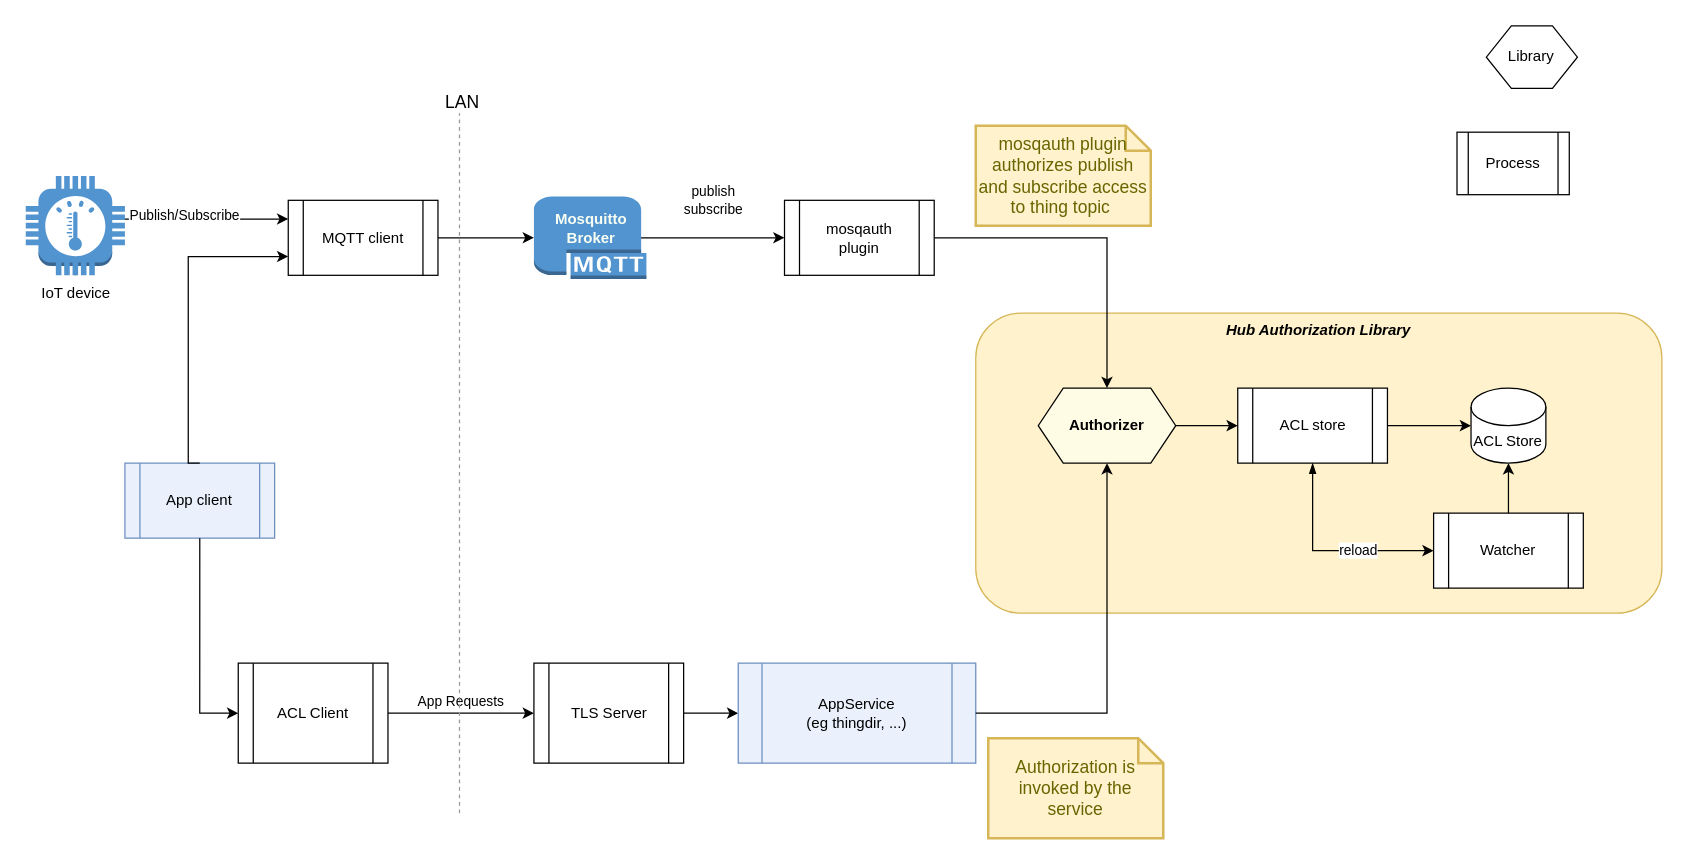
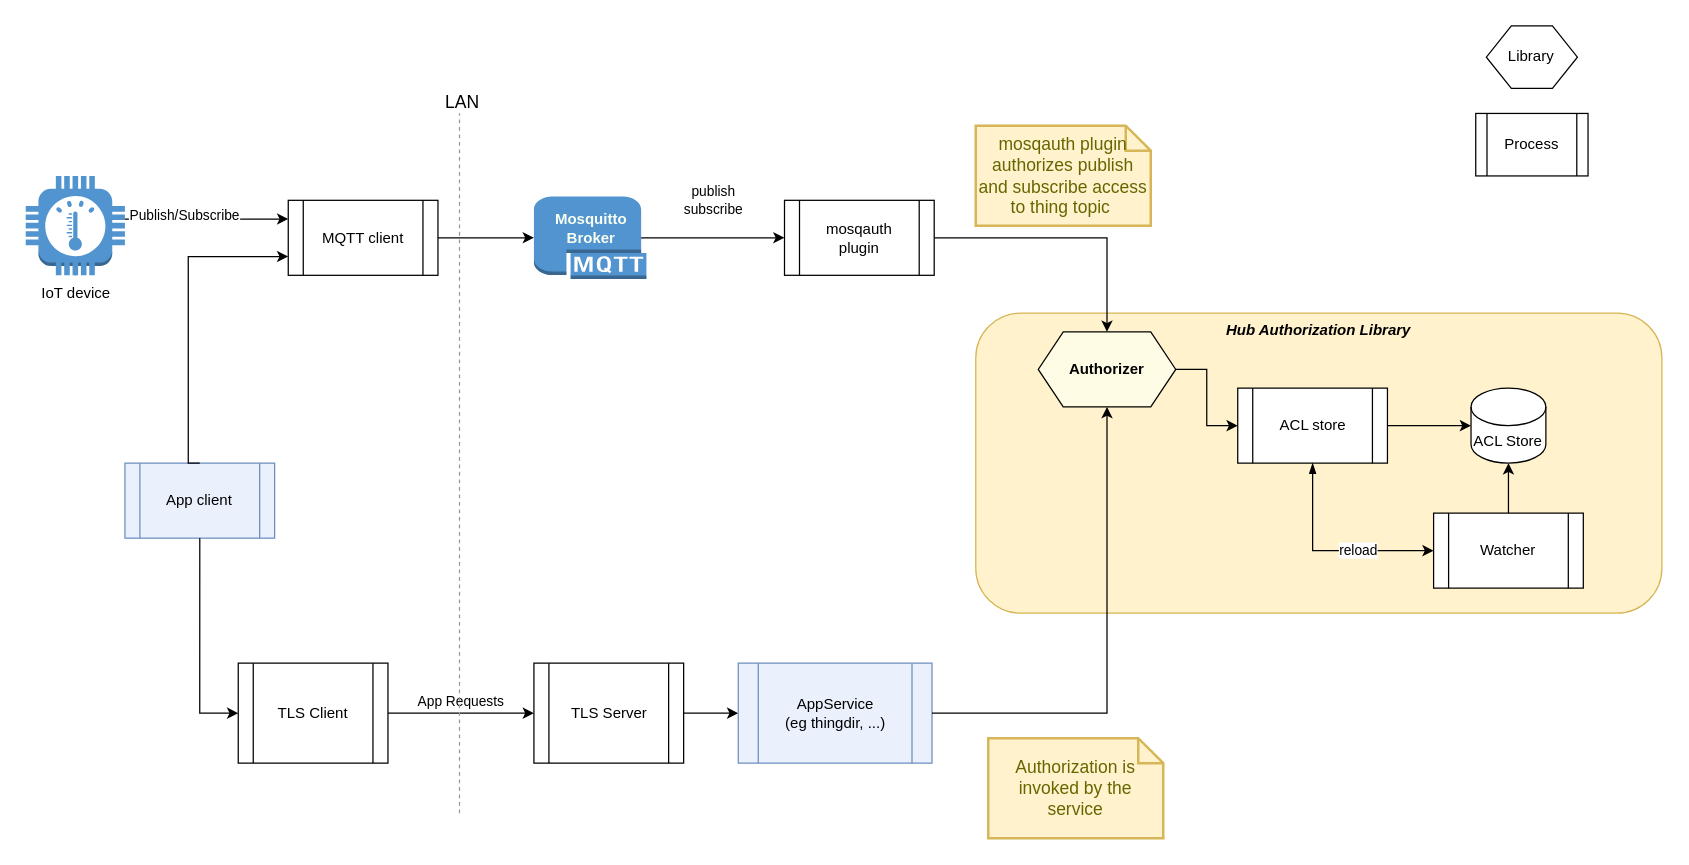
node "Process": moved (1513, 163) -> (1532, 145)
node "Authorizer": moved (1107, 426) -> (1107, 369)
node "ACL Client": label "ACL Client" -> "TLS Client"
node "AppService (eg thingdir, ...)": size 238x100 -> 194x100
